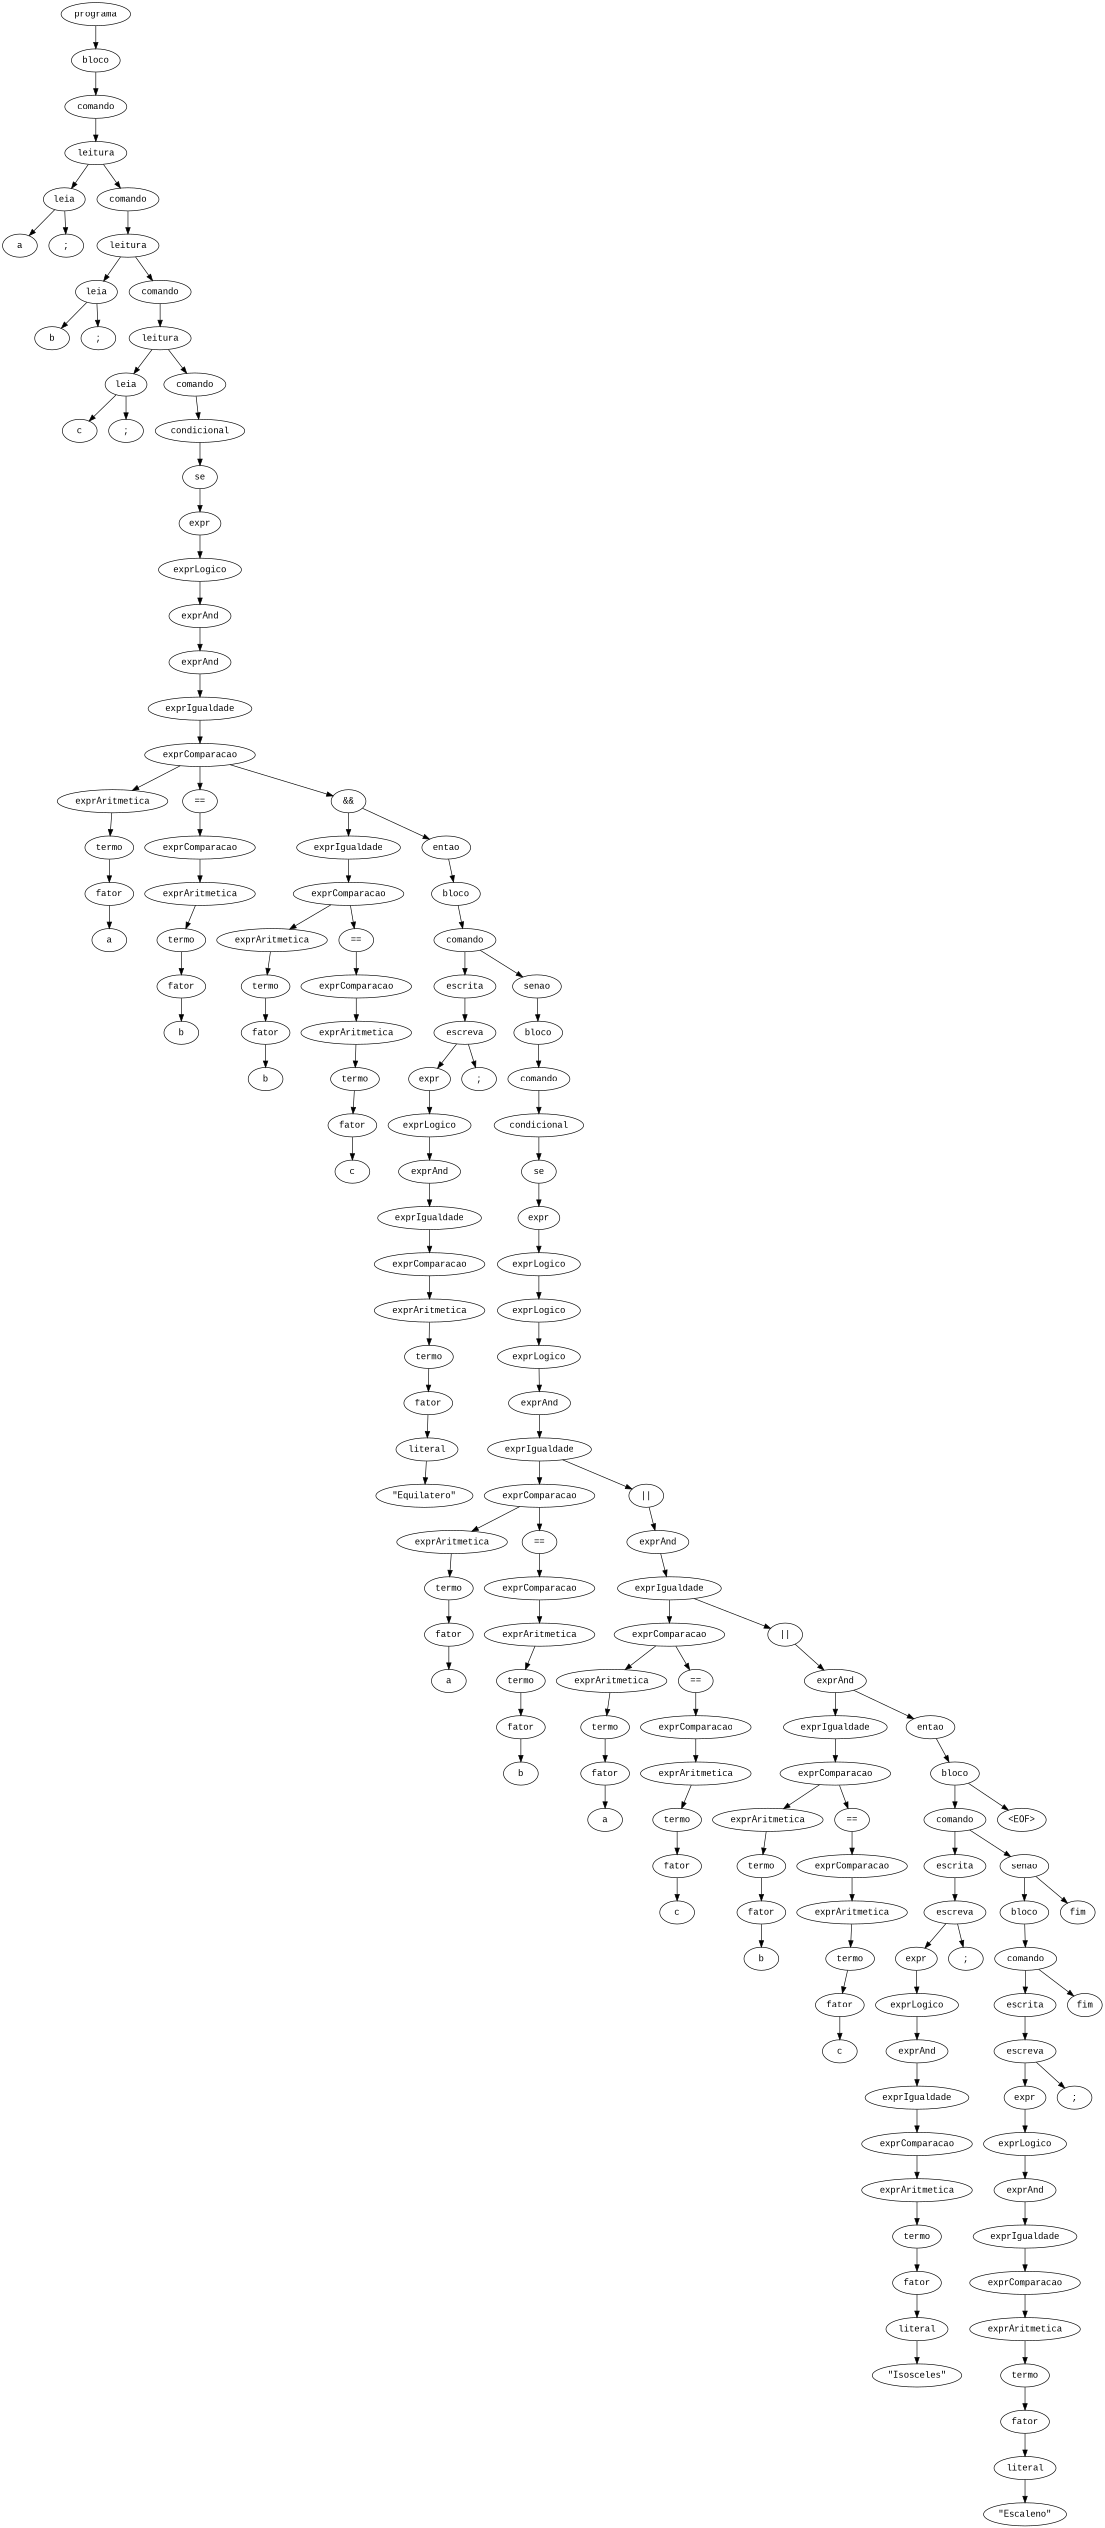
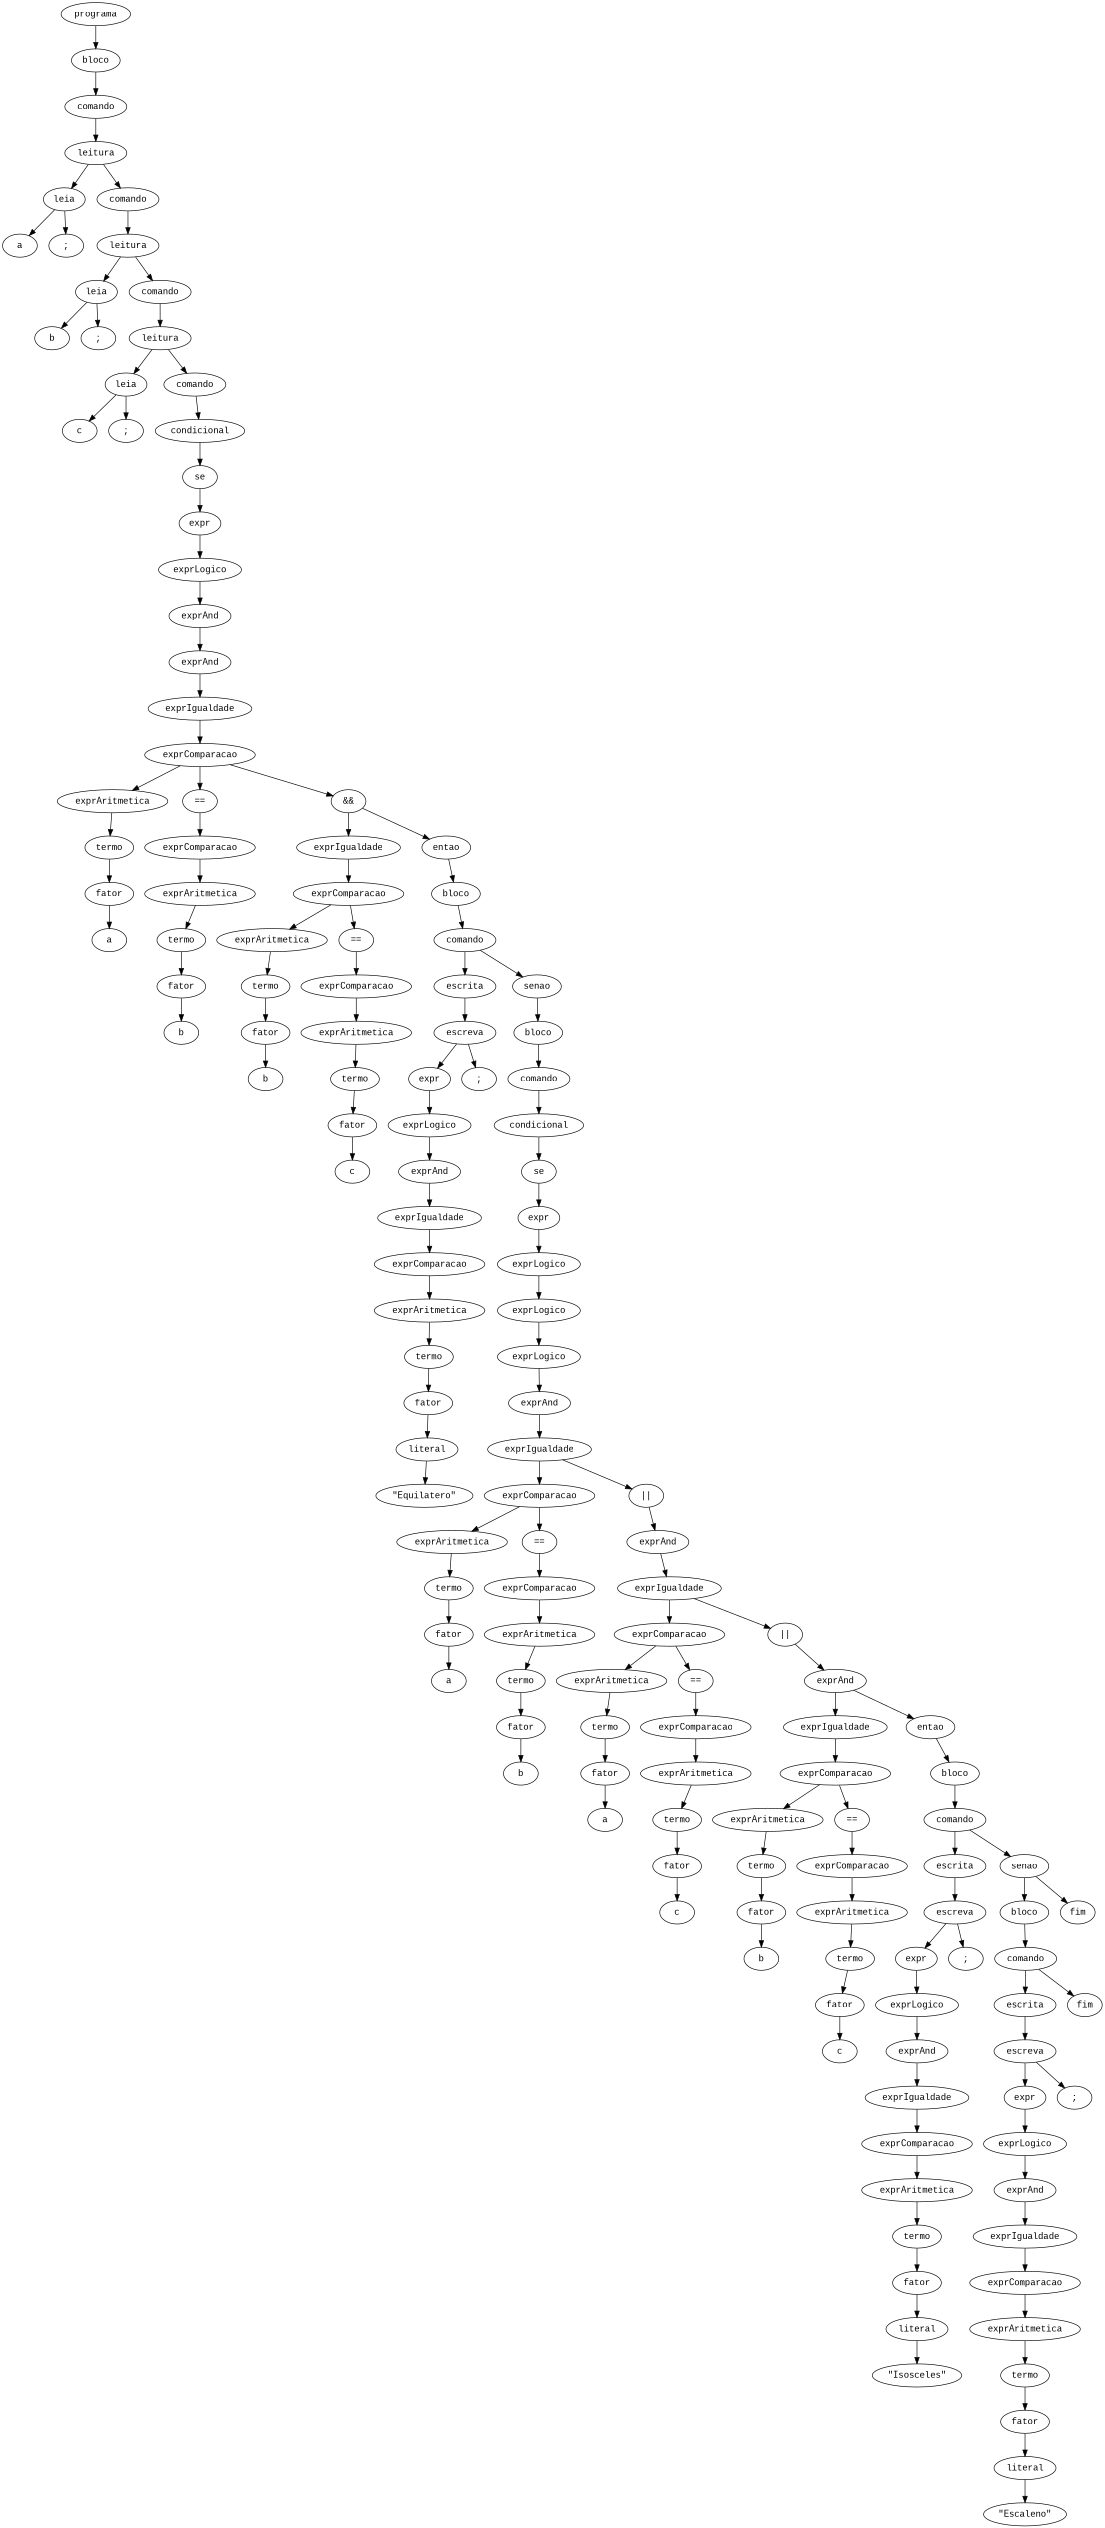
node "<EOF>": removed
